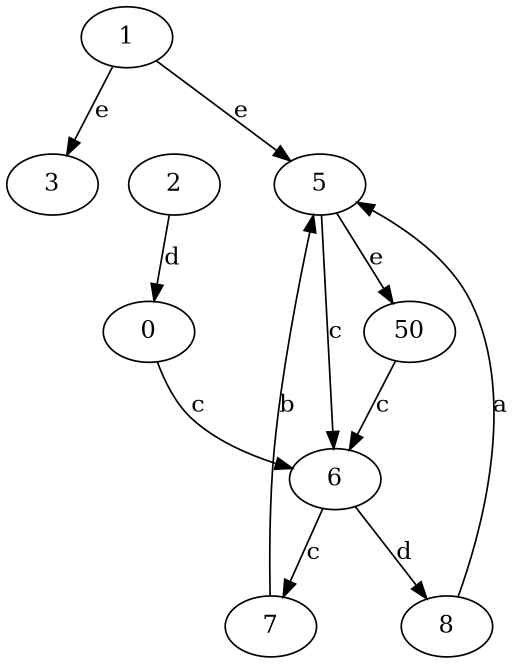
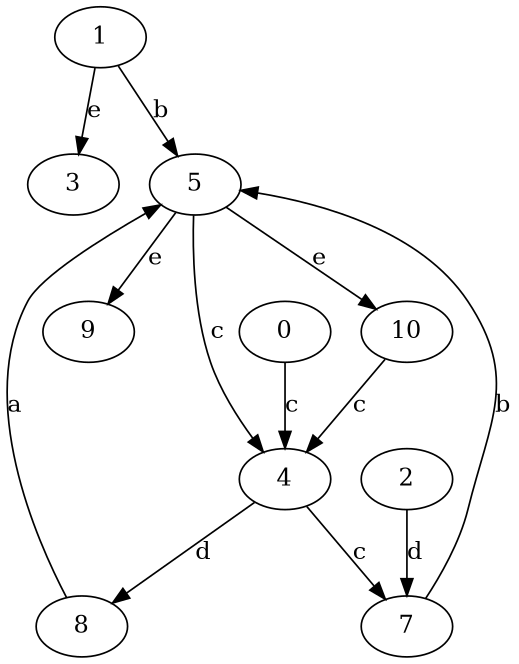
edge "1" -> "5": label "e" -> "b"
edge "2" -> "0": now "2" -> "7"
node "9": added
node "50": label "50" -> "10"
node "6": label "6" -> "4"
